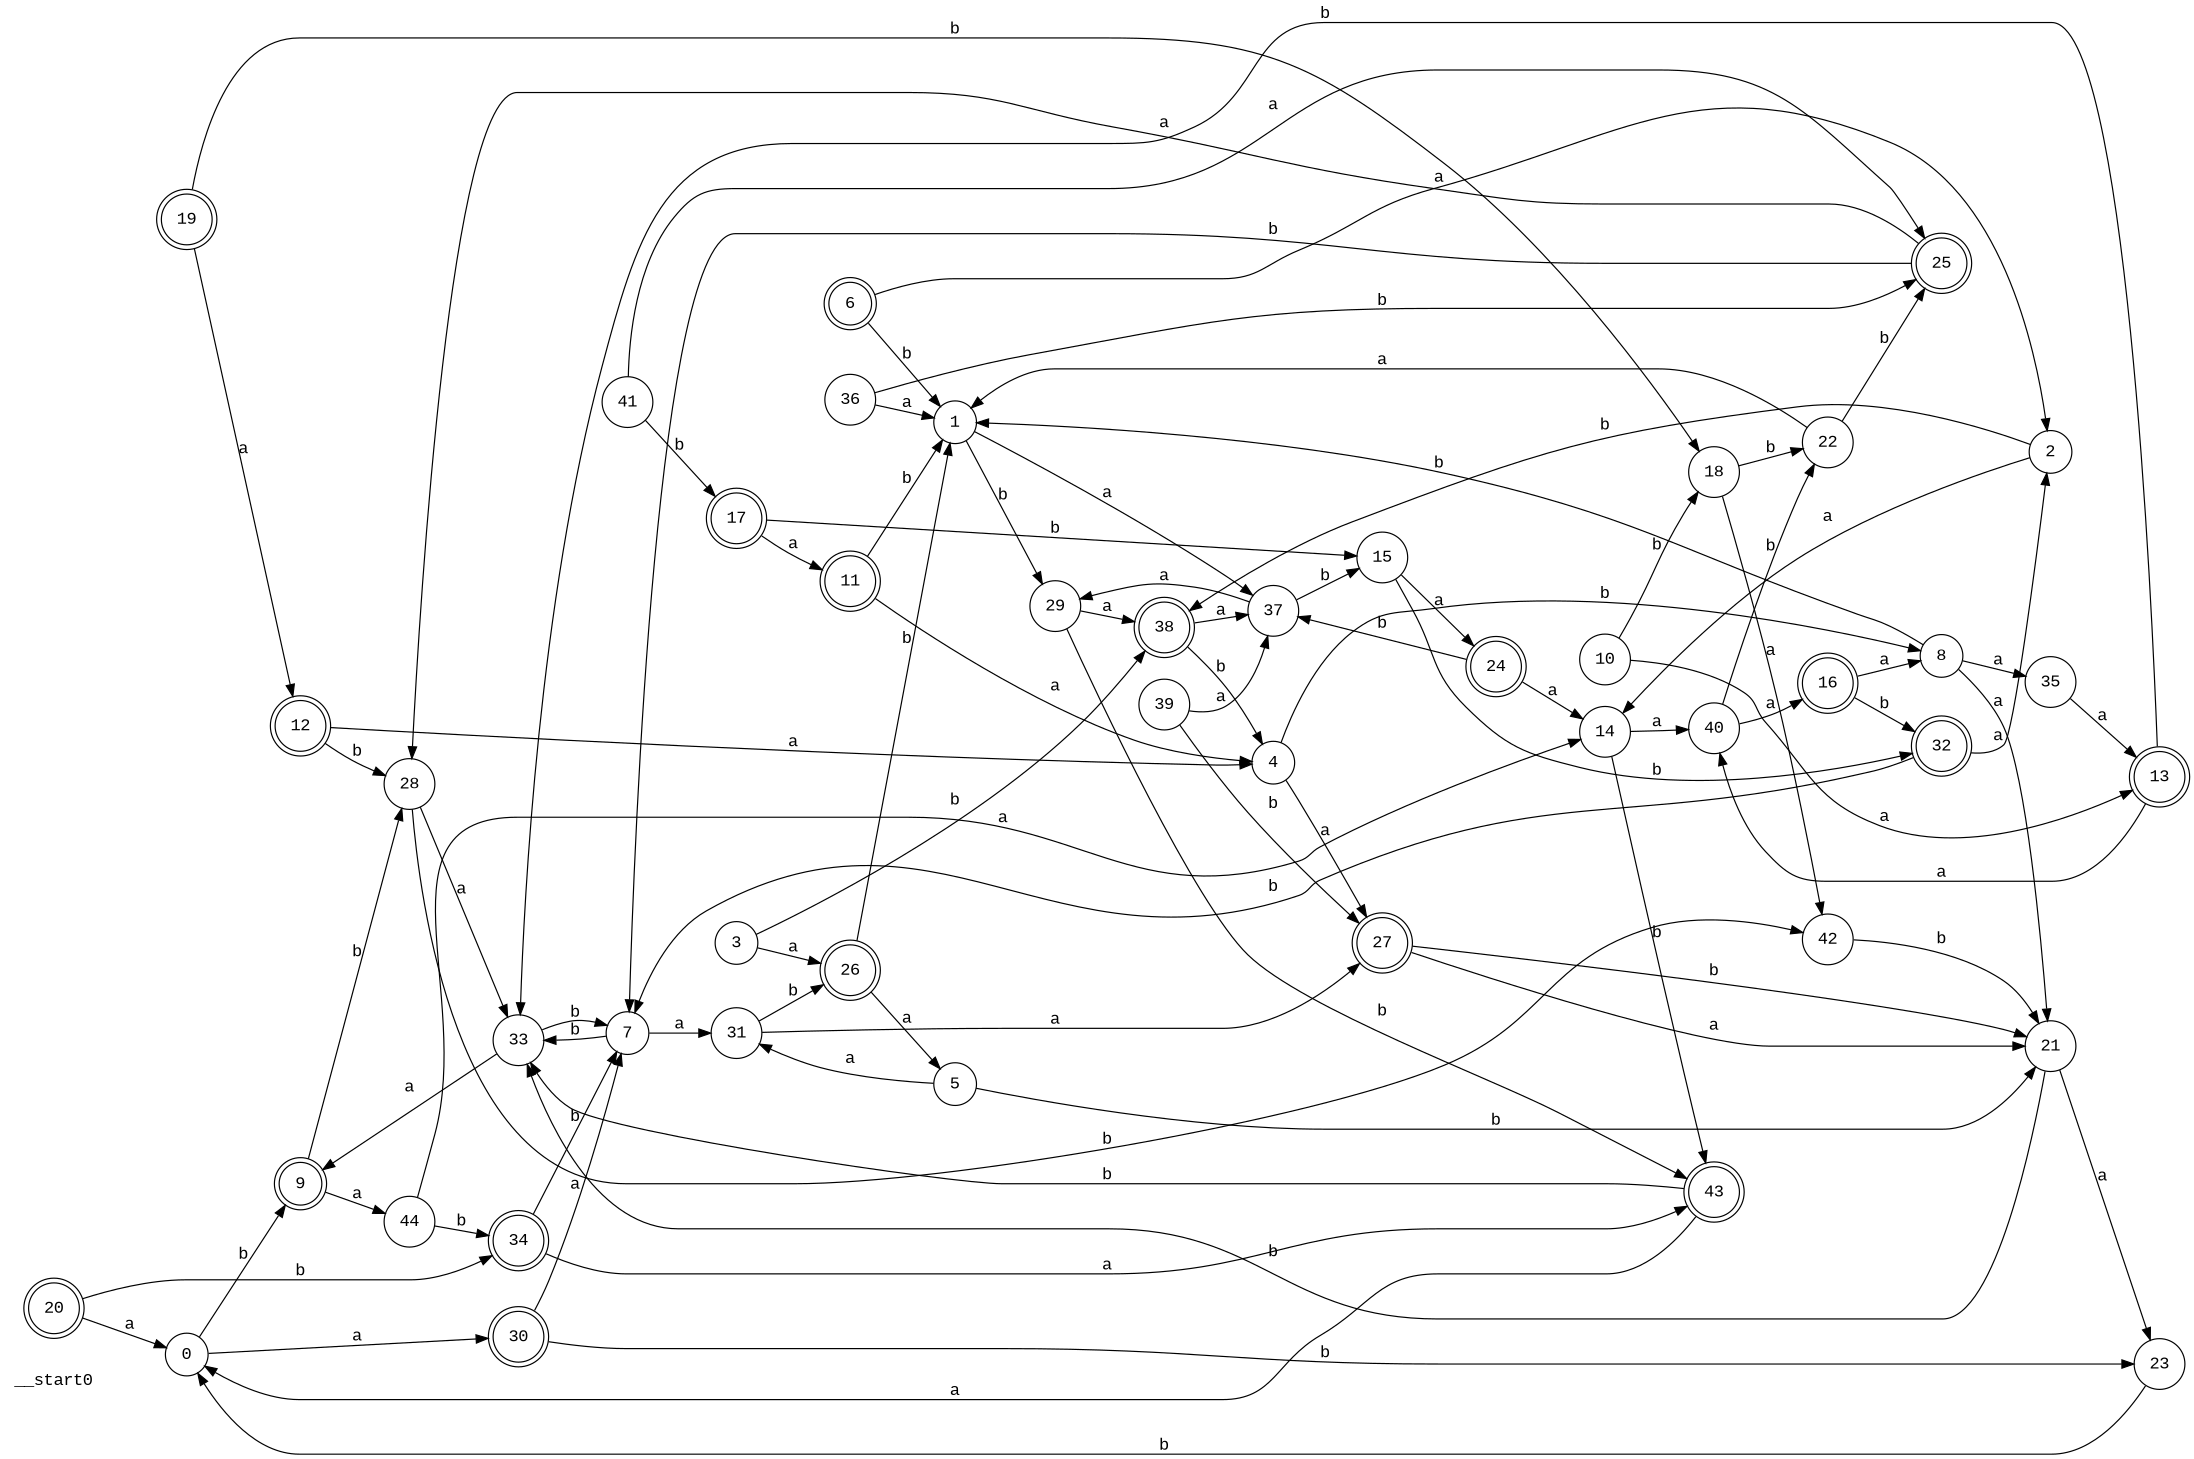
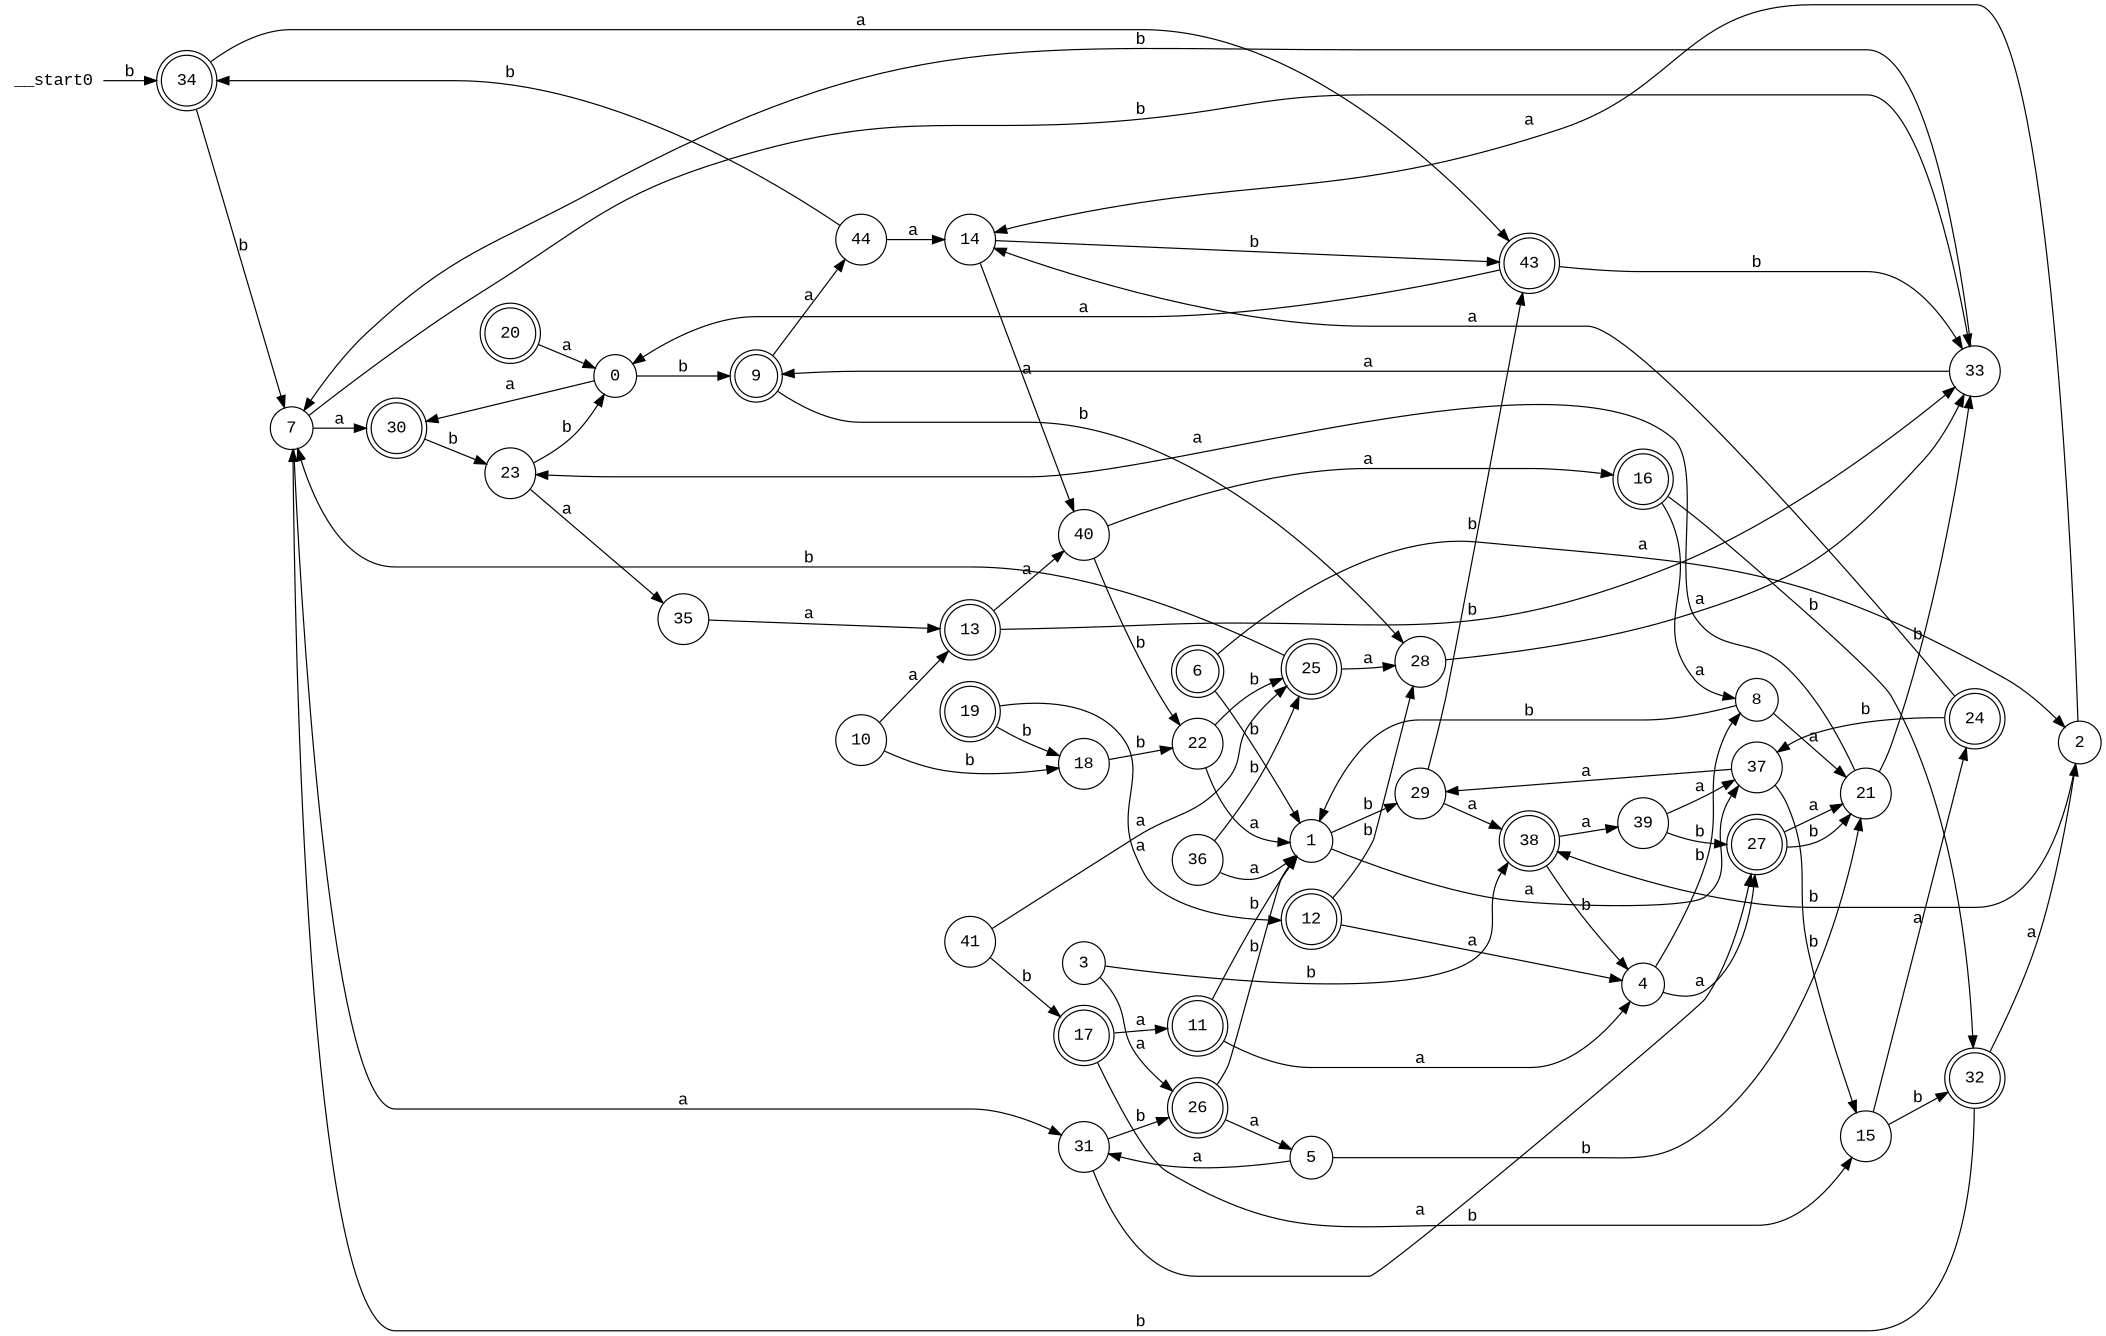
edge "38" -> "37": now "38" -> "39"
edge "8" -> "35": now "23" -> "35"
node "42": removed
edge "30" -> "7": reversed
edge "20" -> "34": now "__start0" -> "34"
